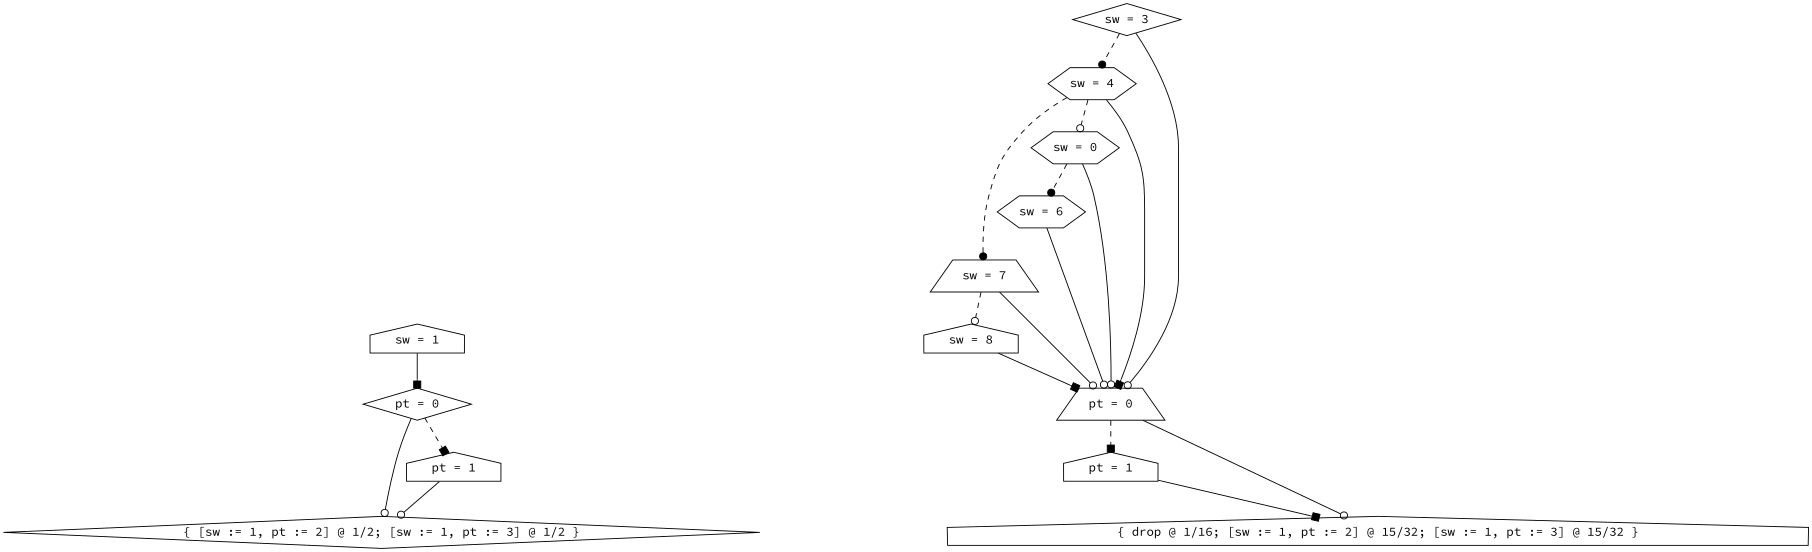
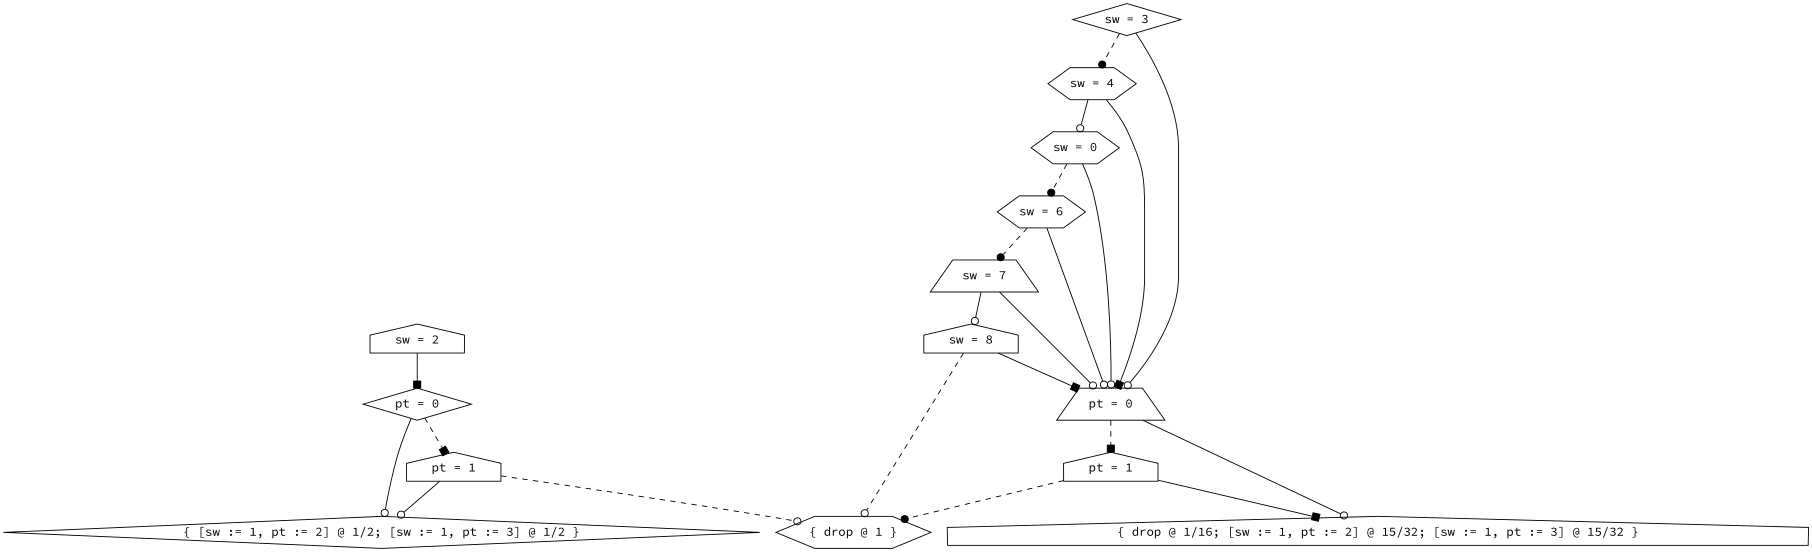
edge "sw = 4" -> "sw = 0": style dashed -> solid
edge "sw = 4" -> "sw = 7": now "sw = 6" -> "sw = 7"
edge "sw = 7" -> "sw = 8": style dashed -> solid
node "sw = 1": label "sw = 1" -> "sw = 2"
node "{ drop @ 1 }": added
